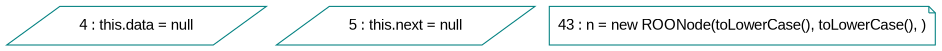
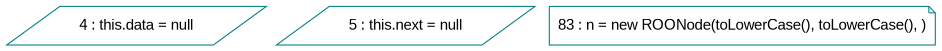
node "43 : n = new ROONode(toLowerCase(), toLowerCase(), )": label "43 : n = new ROONode(toLowerCase(), toLowerCase(), )" -> "83 : n = new ROONode(toLowerCase(), toLowerCase(), )"
